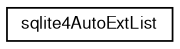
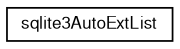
node "sqlite4AutoExtList": label "sqlite4AutoExtList" -> "sqlite3AutoExtList"
